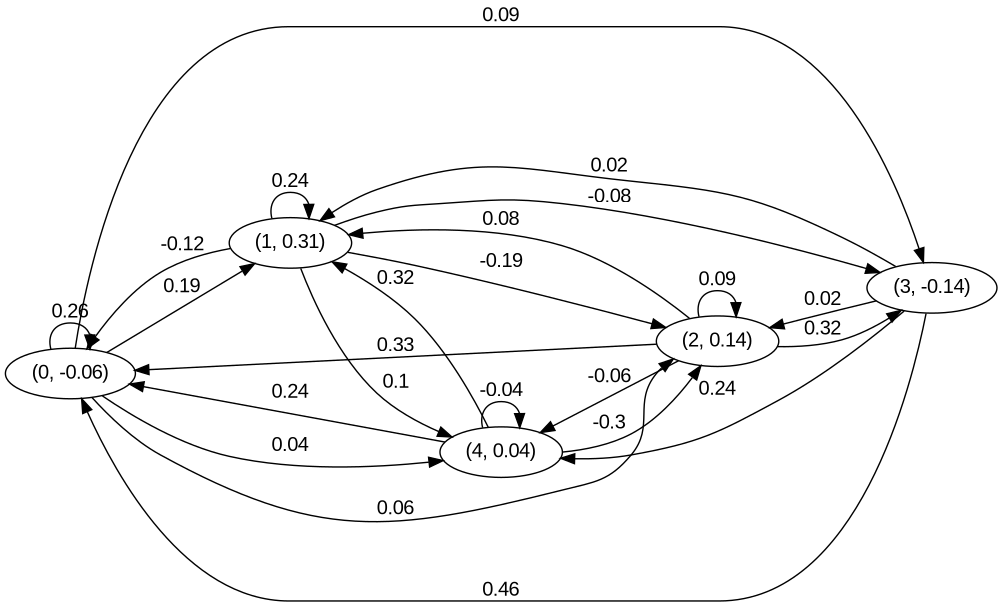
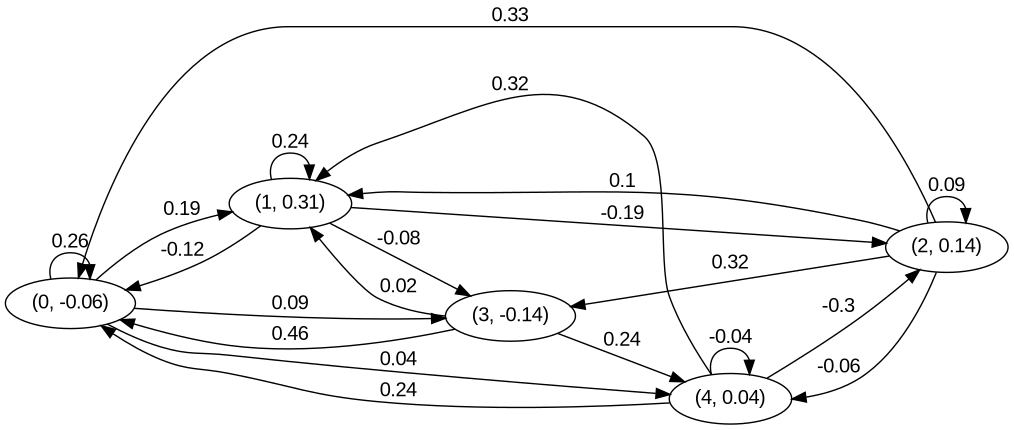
edge "(2, 0.14)" -> "(1, 0.31)": label "0.08" -> "0.1"
edge "(3, -0.14)" -> "(2, 0.14)": removed, label "0.02"
edge "(1, 0.31)" -> "(4, 0.04)": removed, label "0.1"
edge "(0, -0.06)" -> "(2, 0.14)": removed, label "0.06"
